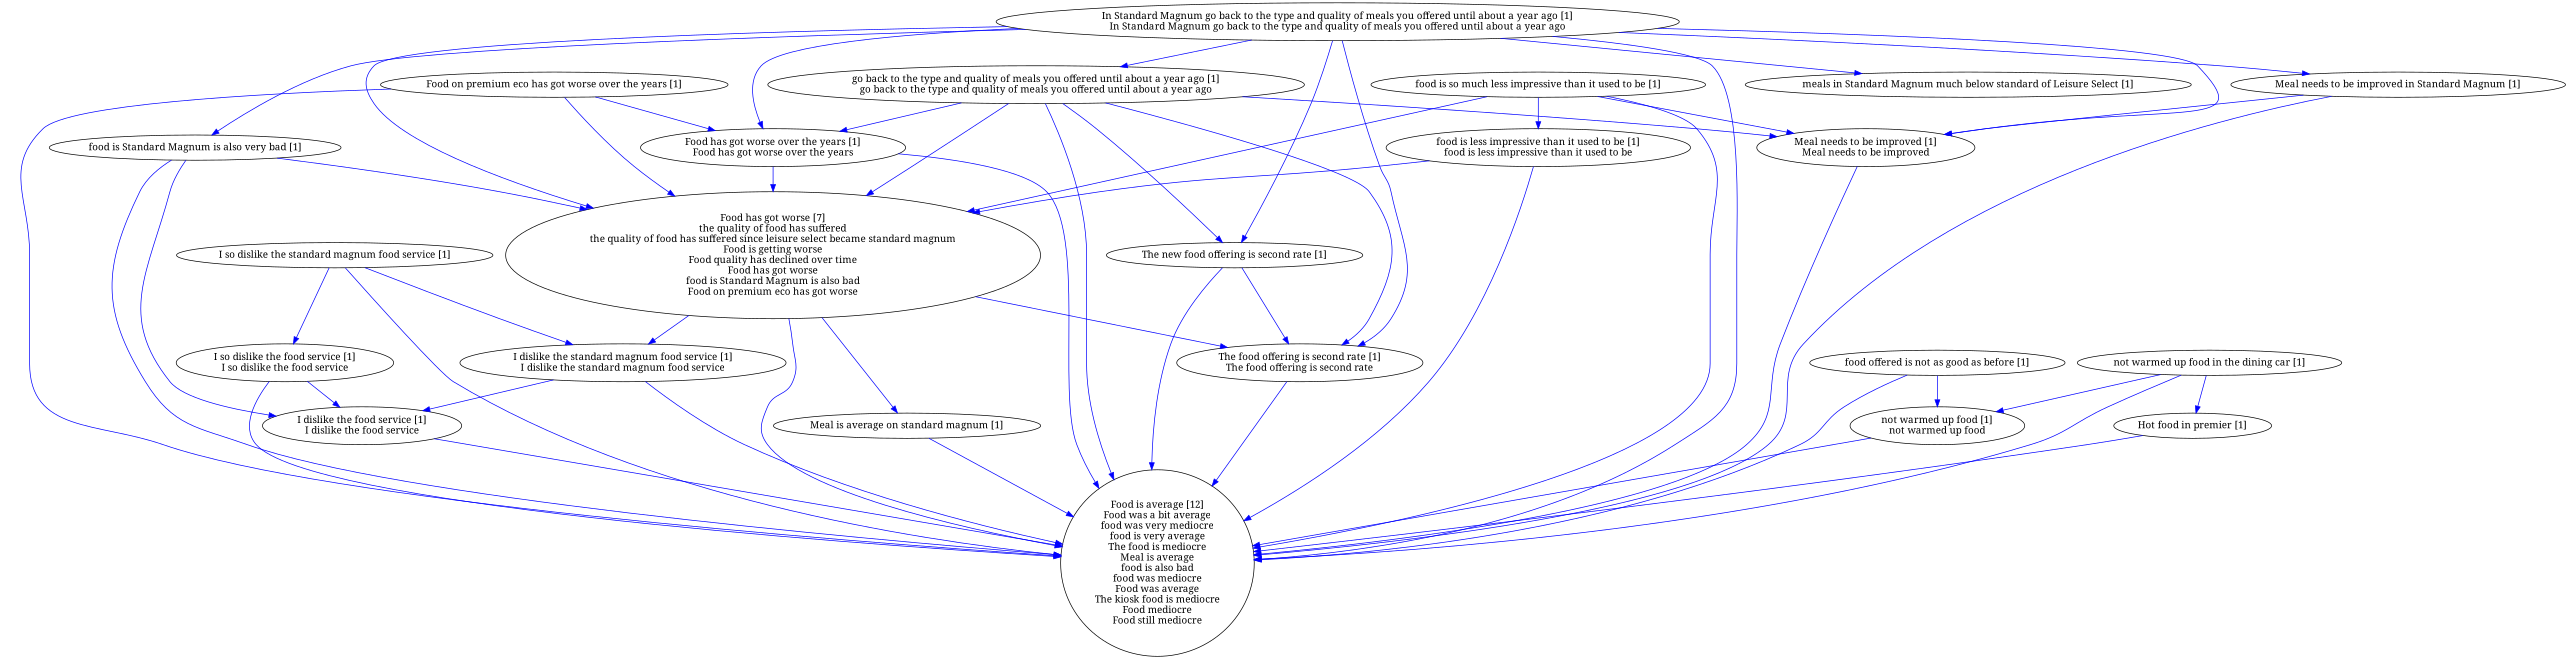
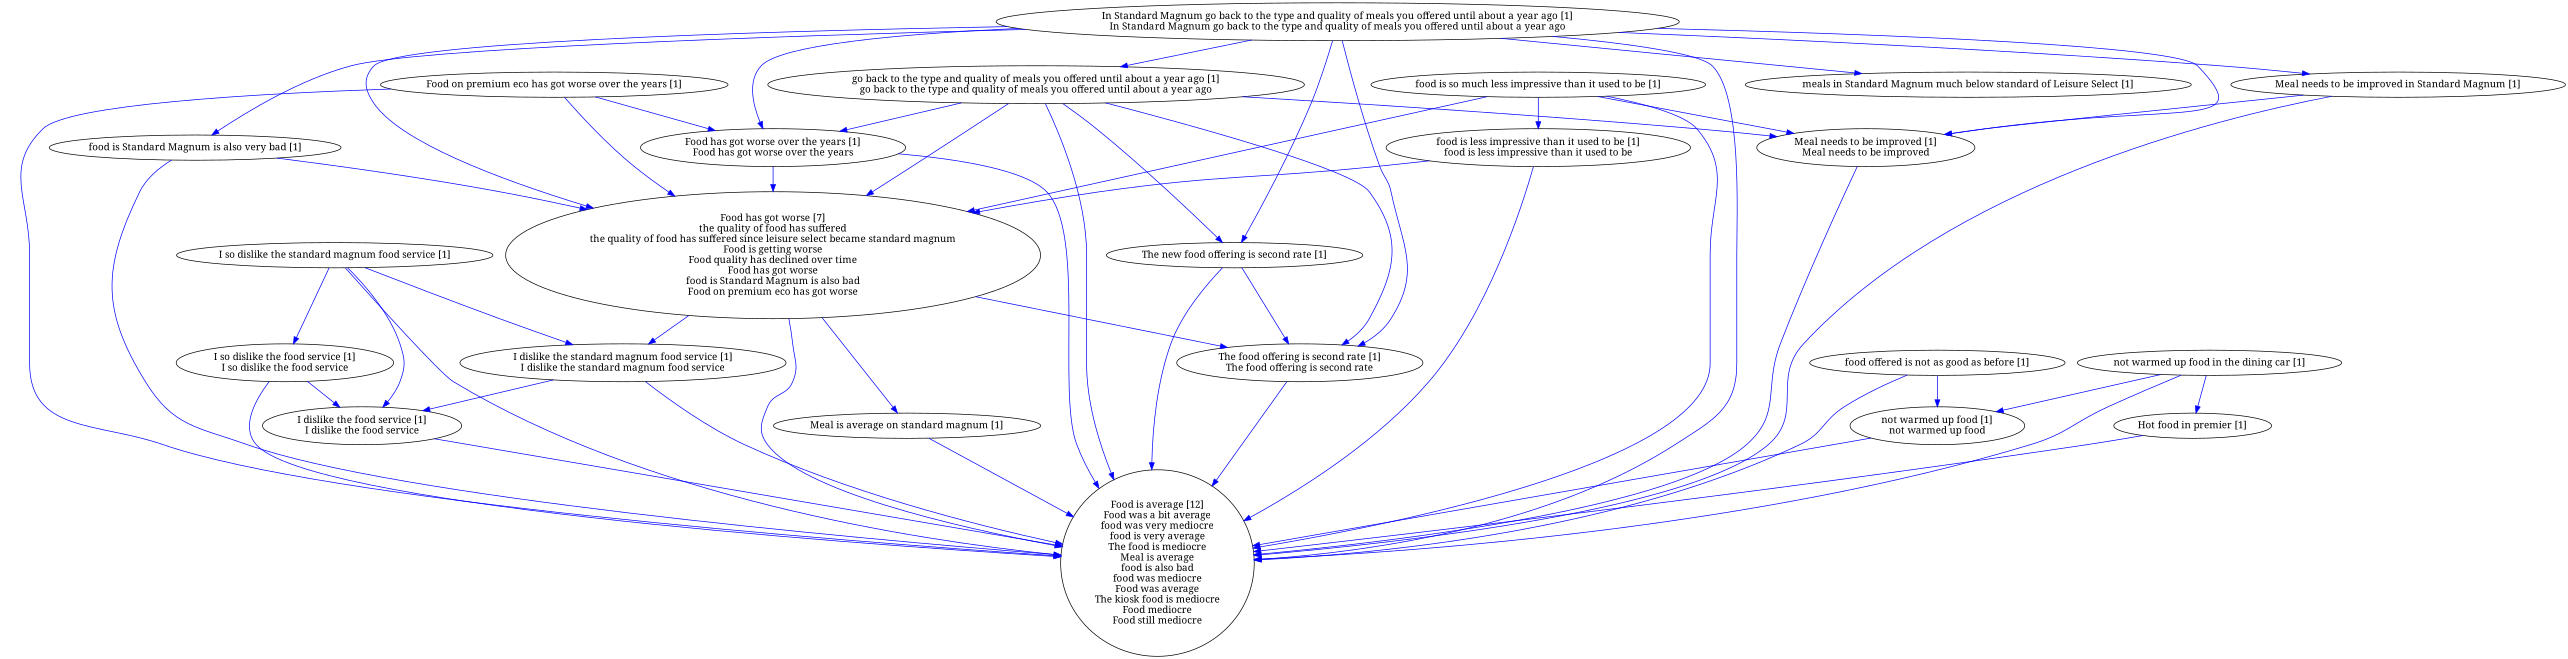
edge "food is Standard Magnum is also very bad [1]" -> "I dislike the food service [1] I dislike the food service": now "I so dislike the standard magnum food service [1]" -> "I dislike the food service [1] I dislike the food service"
